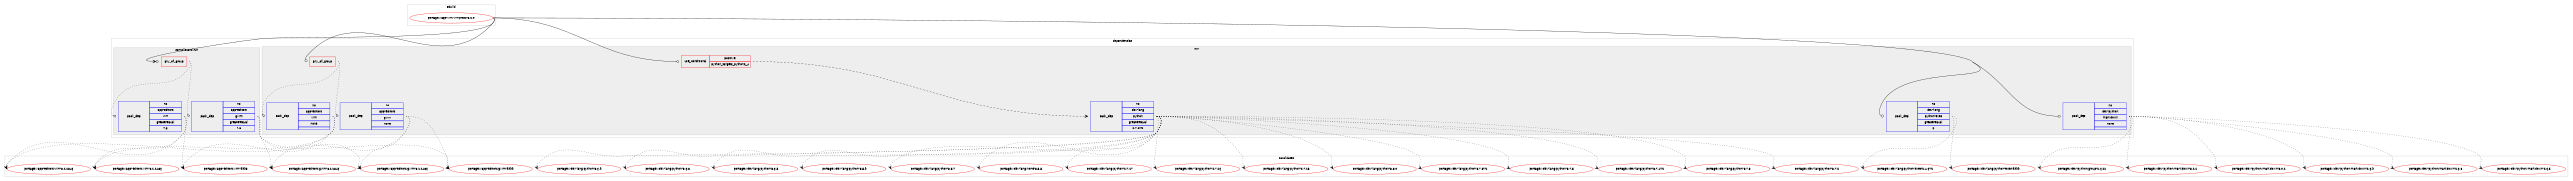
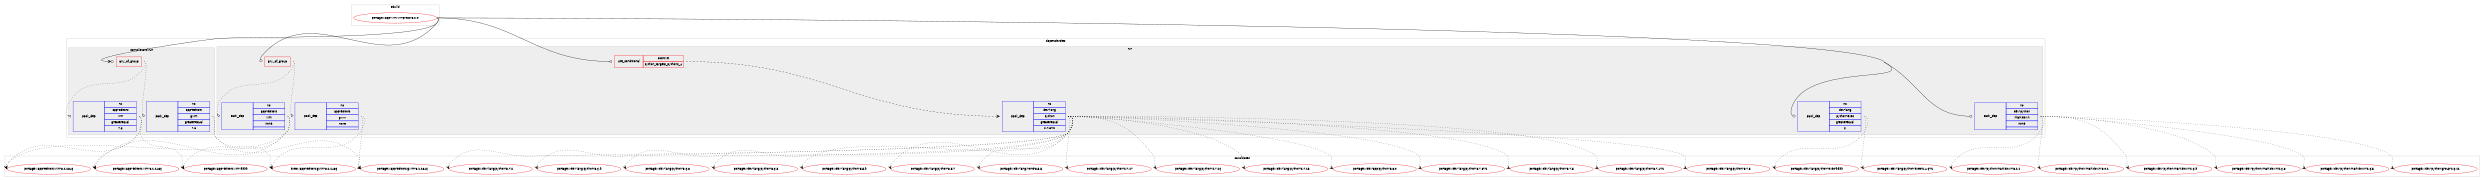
node "portage://app-editors/vim-9995": label "portage://app-editors/vim-9995" -> "portage://app-editors/vim-9999"
node "portage://app-editors/gvim-8.1.1486": label "portage://app-editors/gvim-8.1.1486" -> "exec://app-editors/gvim-8.1.1486"
node "portage://app-editors/gvim-9999": removed
node "portage://dev-lang/python-3.8.0": label "portage://dev-lang/python-3.8.0" -> "portage://dev-app/python-3.8.0"
